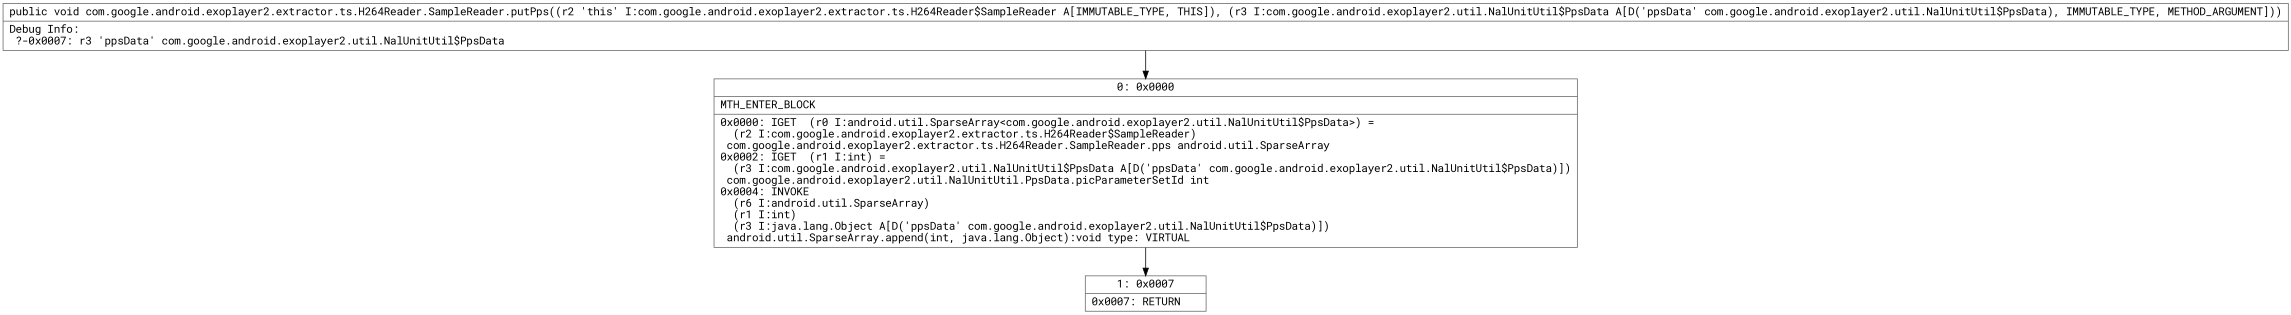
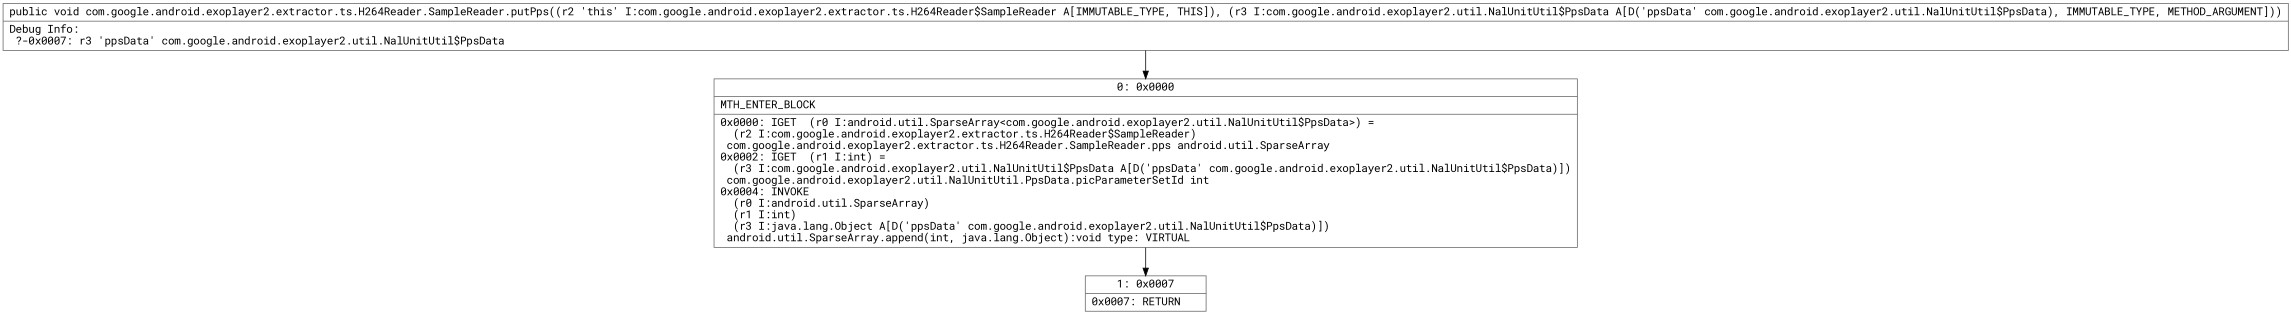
node "0: 0x0000": text "(r6 I:android.util.SparseArray)" -> "(r0 I:android.util.SparseArray)"
